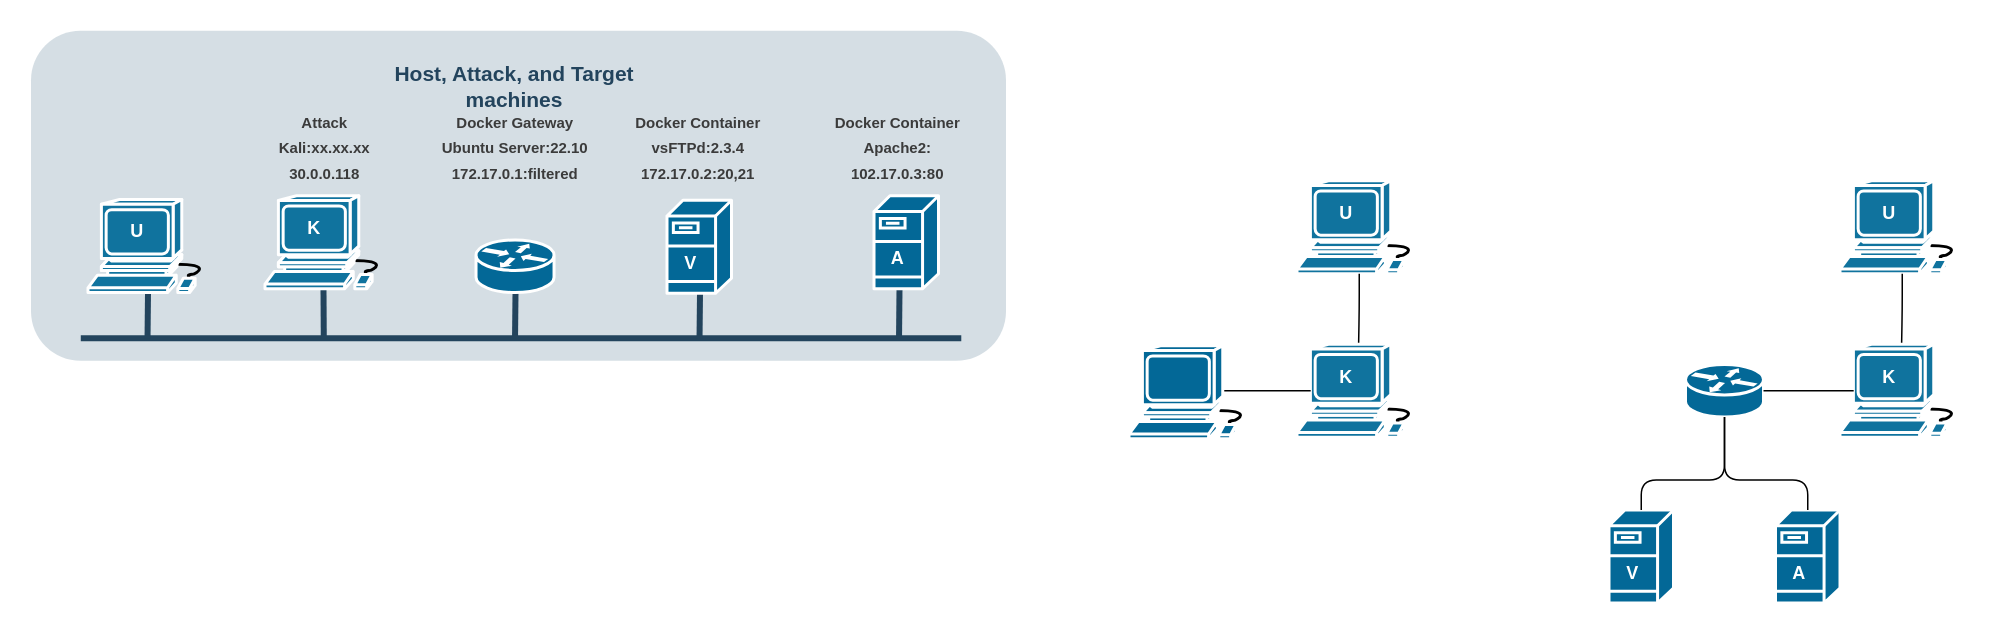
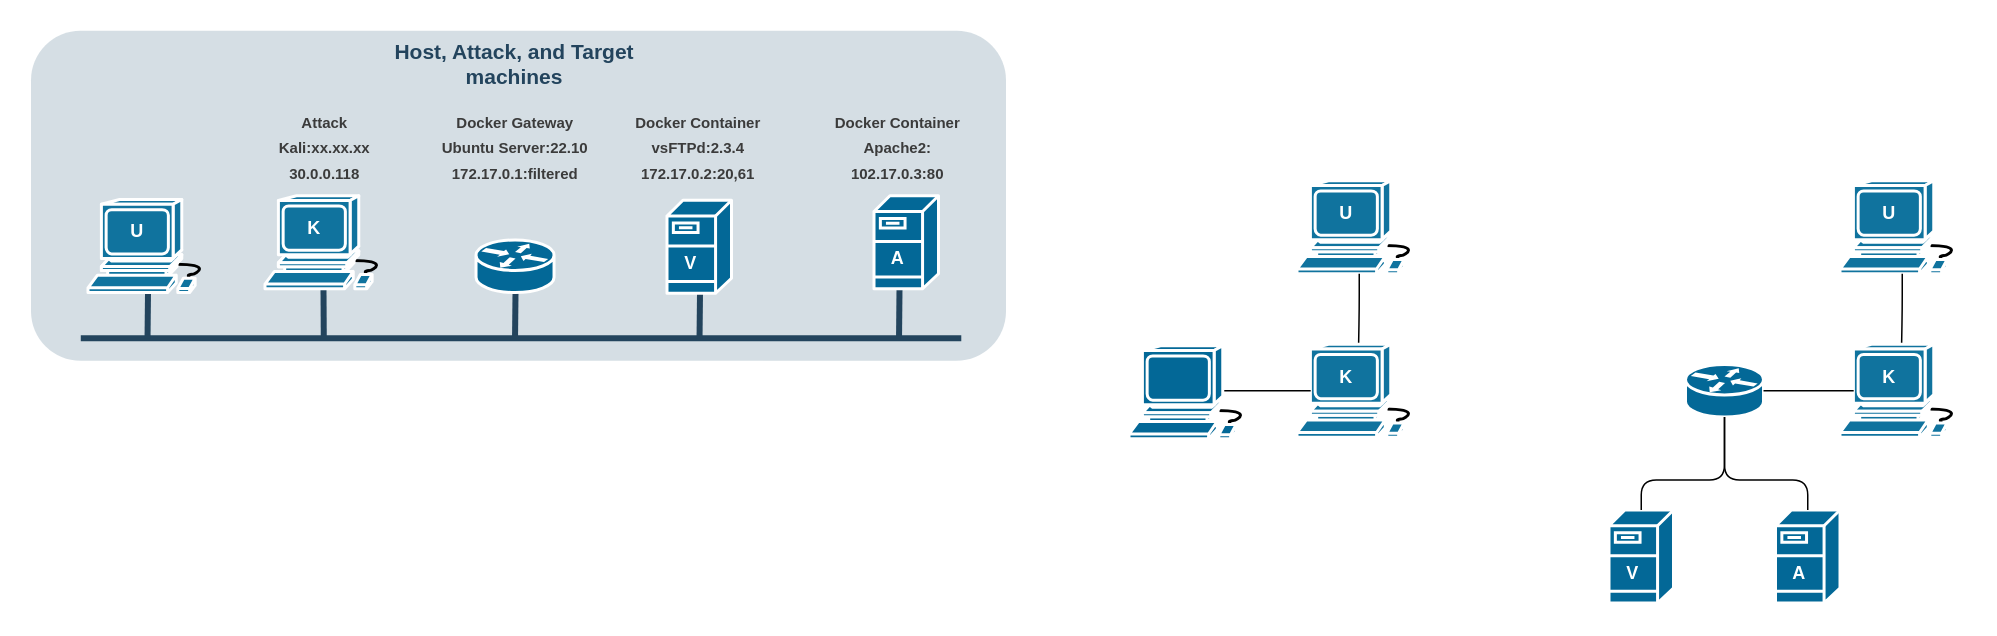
node "Host, Attack, and Target machines": moved (515, 86) -> (515, 63)
node "Docker Container vsFTPd:2.3.4 172.17.0.2:20,21": label "Docker Container vsFTPd:2.3.4 172.17.0.2:20,21" -> "Docker Container vsFTPd:2.3.4 172.17.0.2:20,61"
